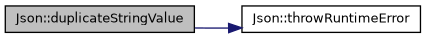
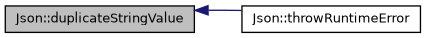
edge "Json::duplicateStringValue" -> "Json::throwRuntimeError": reversed
